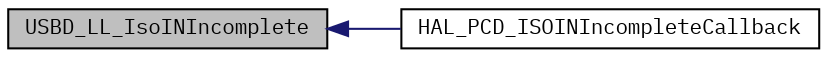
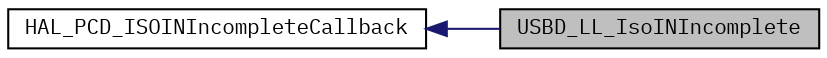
edge "HAL_PCD_ISOINIncompleteCallback" -> "USBD_LL_IsoINIncomplete": reversed
